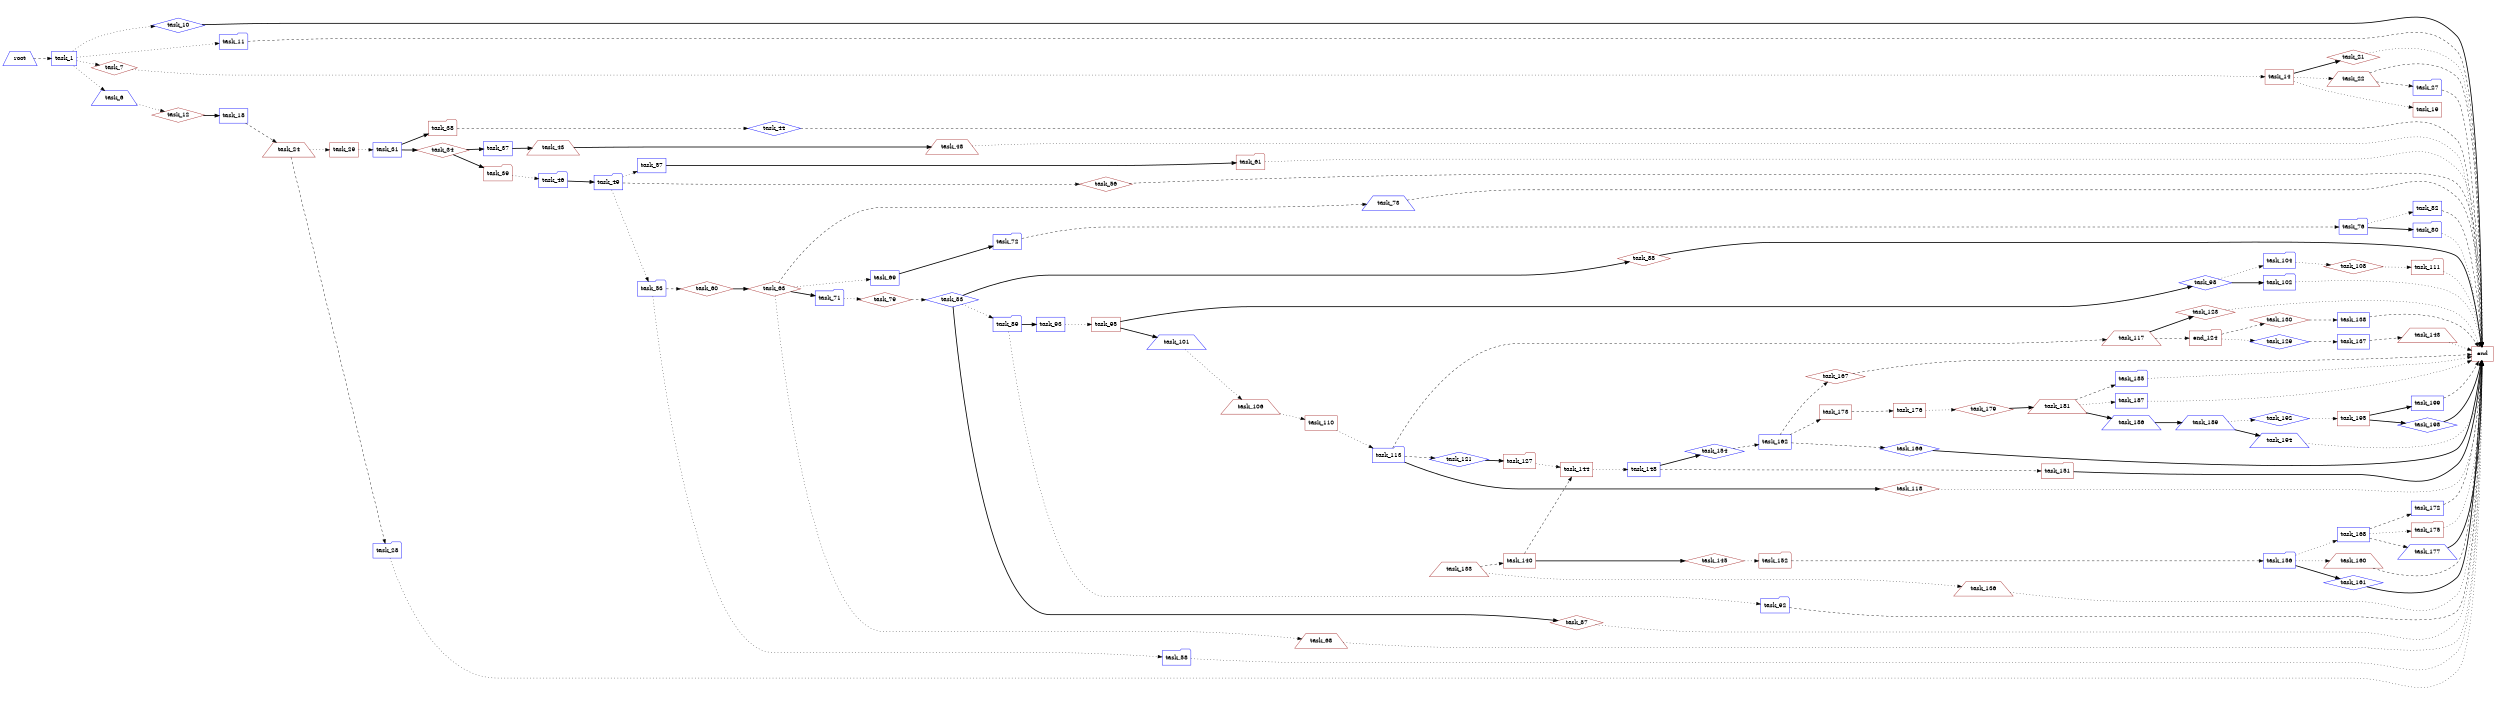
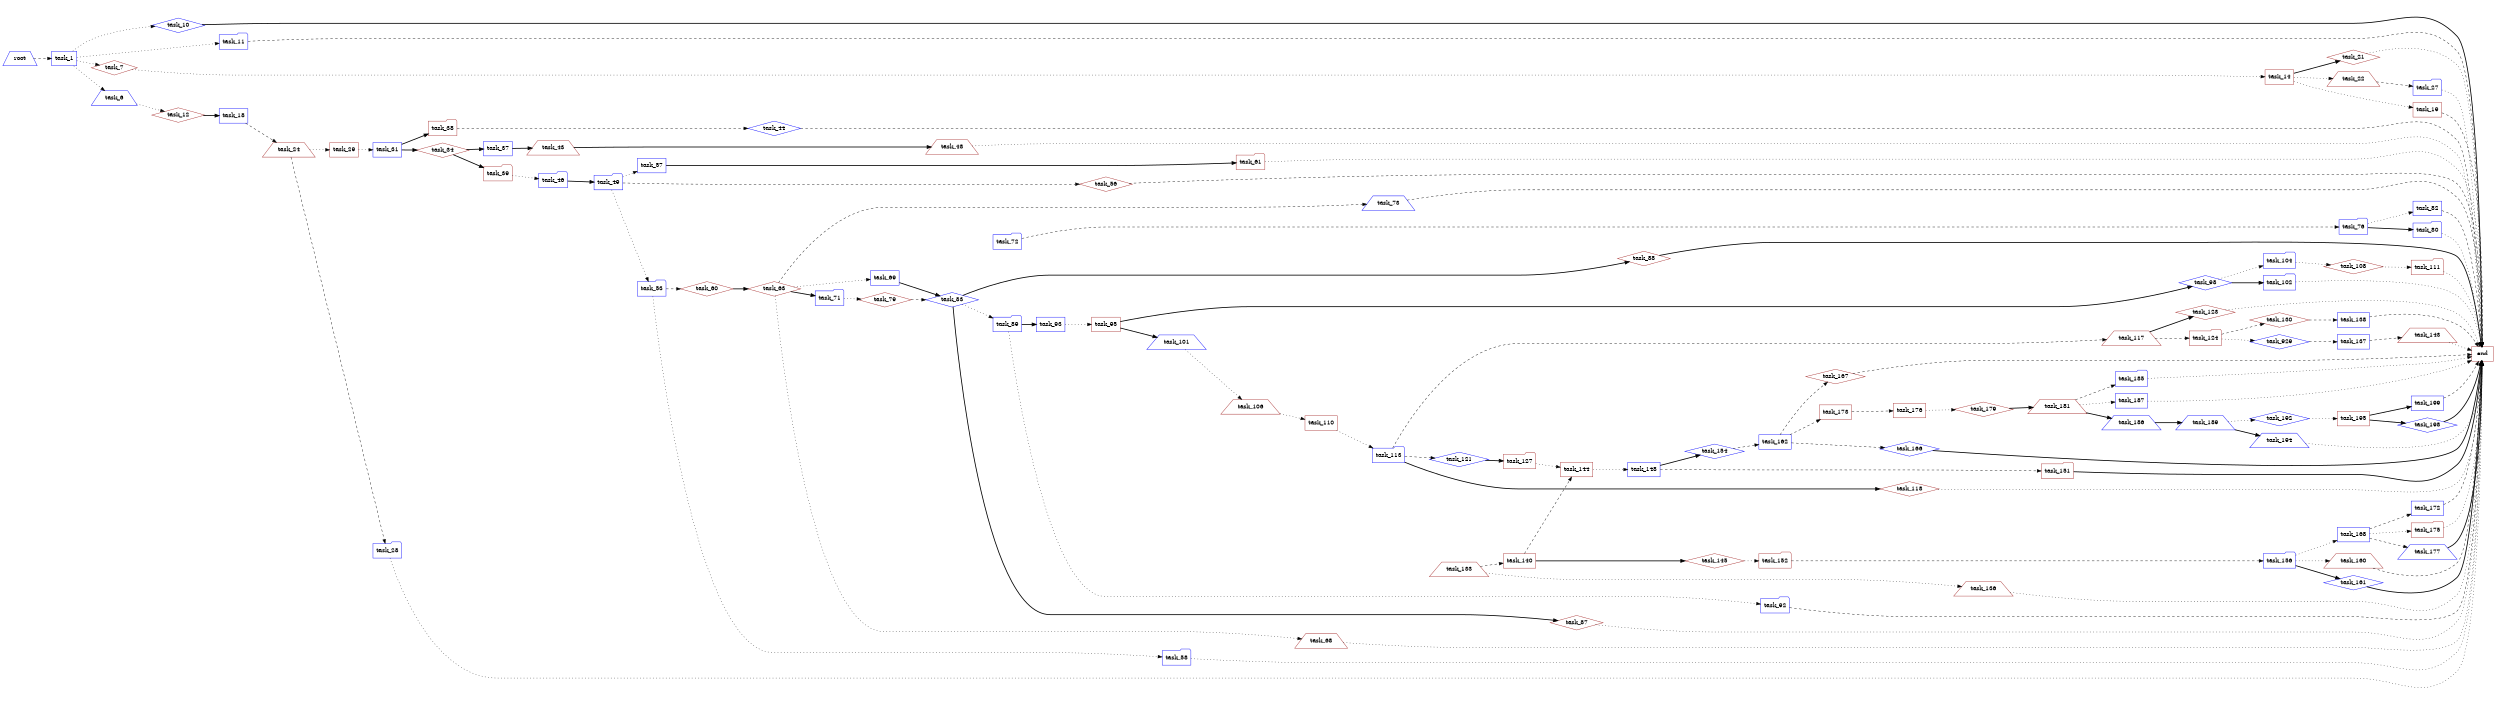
edge "task_22" -> "end": now "task_19" -> "end"
edge "task_27" -> "end": style dashed -> dotted
edge "task_69" -> "task_72": now "task_69" -> "task_83"
node "end_124": label "end_124" -> "task_124"
node "task_129": label "task_129" -> "task_929"
